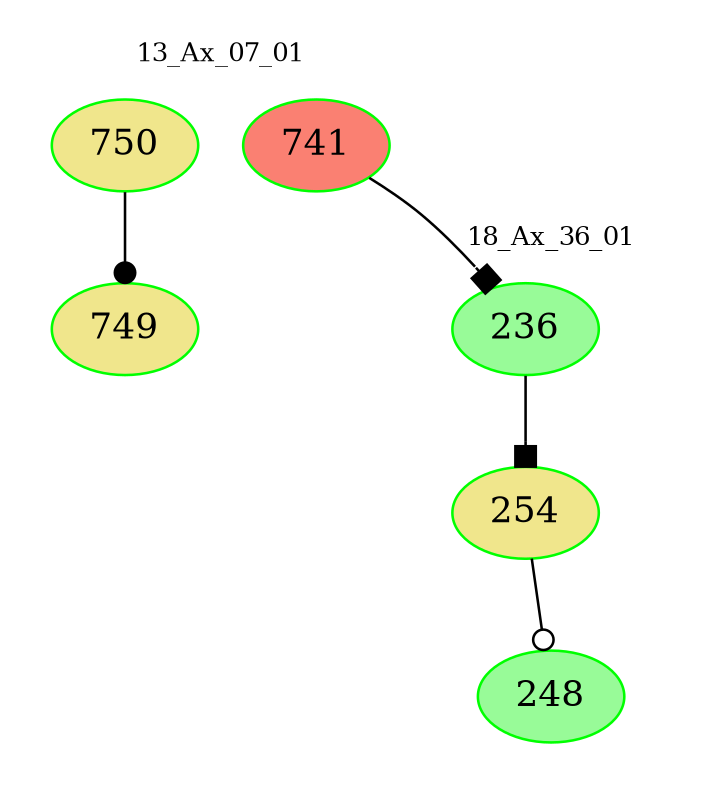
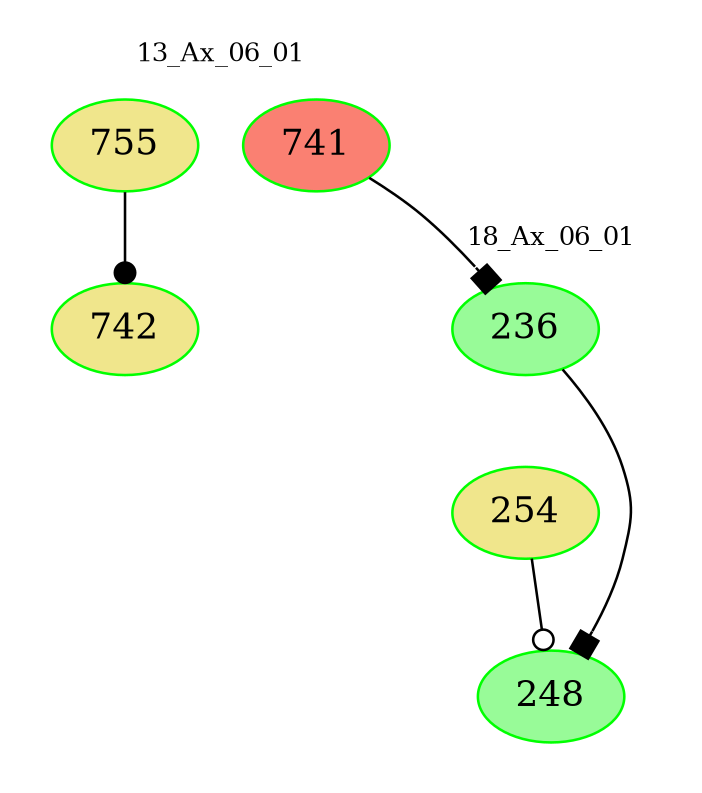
cluster "13_Ax_07_01": label "13_Ax_07_01" -> "13_Ax_06_01"
node "750": label "750" -> "755"
cluster "18_Ax_36_01": label "18_Ax_36_01" -> "18_Ax_06_01"
node "749": label "749" -> "742"
edge "236" -> "254": now "236" -> "248"
